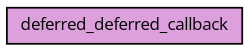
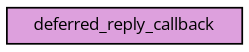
node "deferred_deferred_callback": label "deferred_deferred_callback" -> "deferred_reply_callback"
